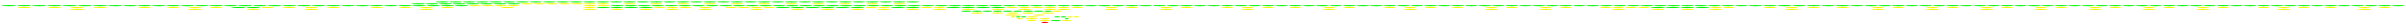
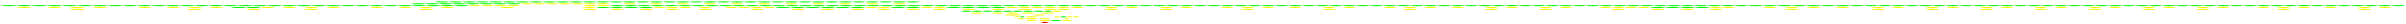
node "<spriteset> ss_tail_light_empty_unflipped": removed
node "<switch> switch_cargo_capacity_by_cargo_0": fillcolor green -> yellow
node "<switch> switch_cargo_capacity": fillcolor green -> yellow
